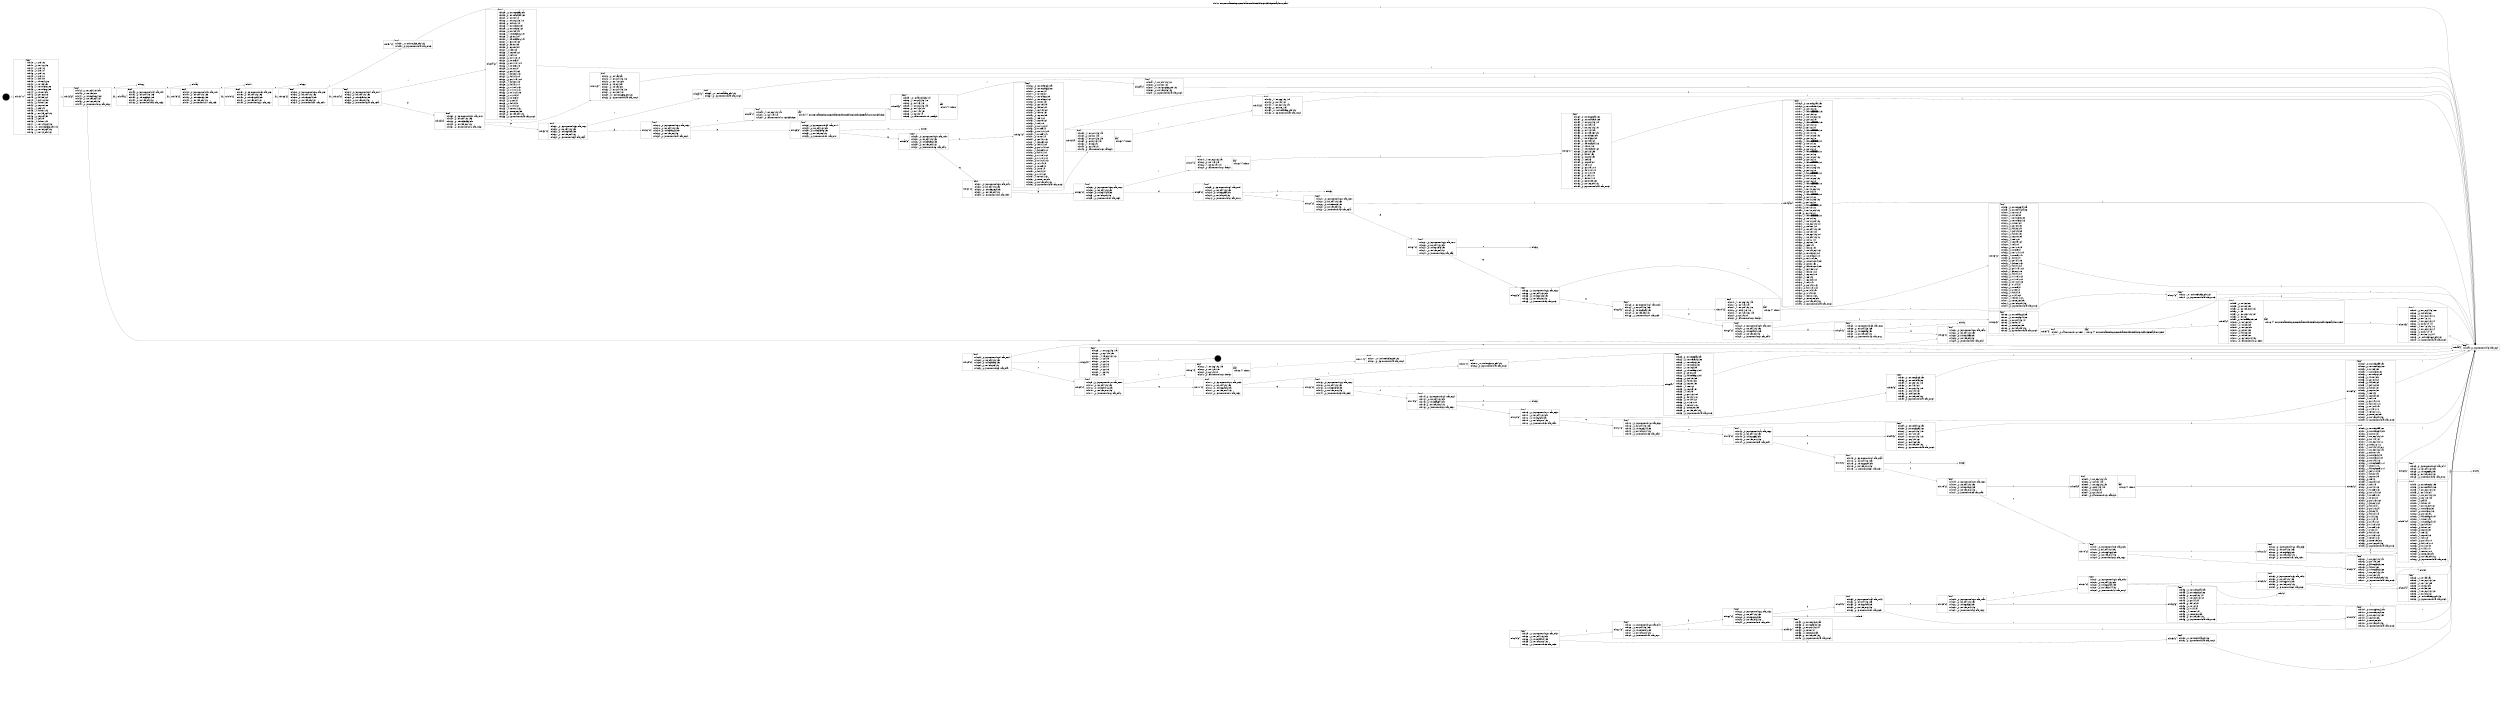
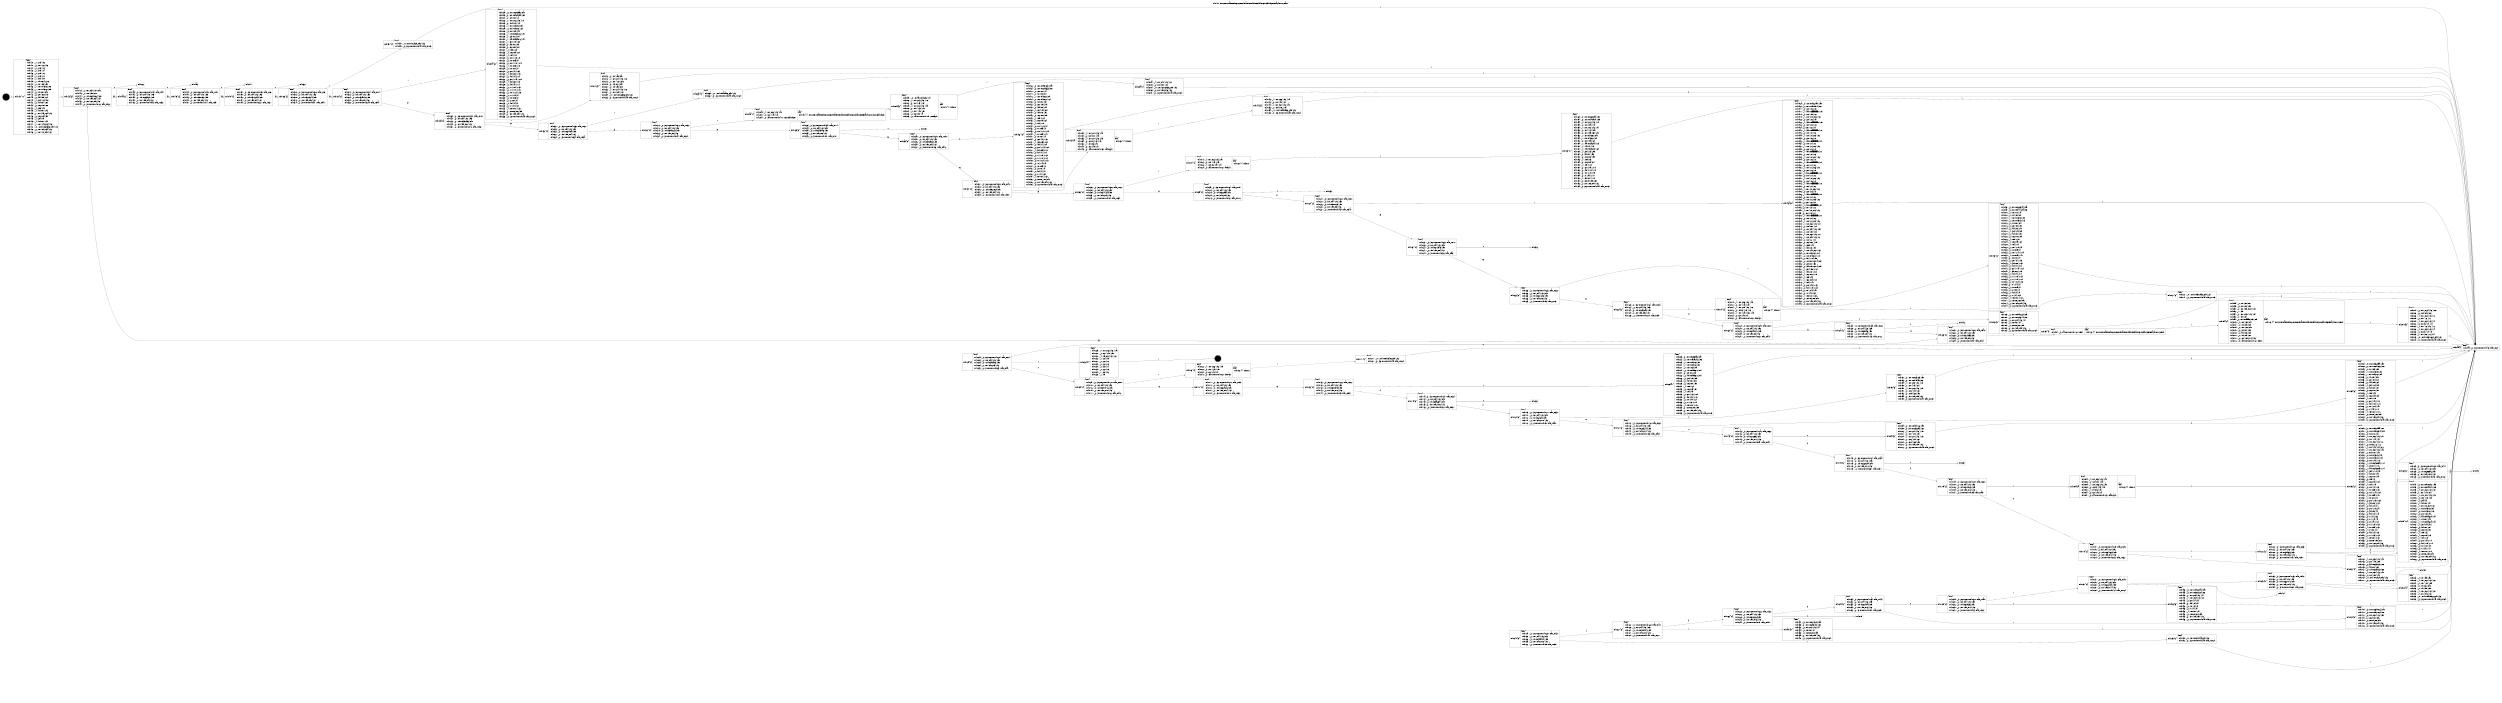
node "0x40207c [15]": removed
